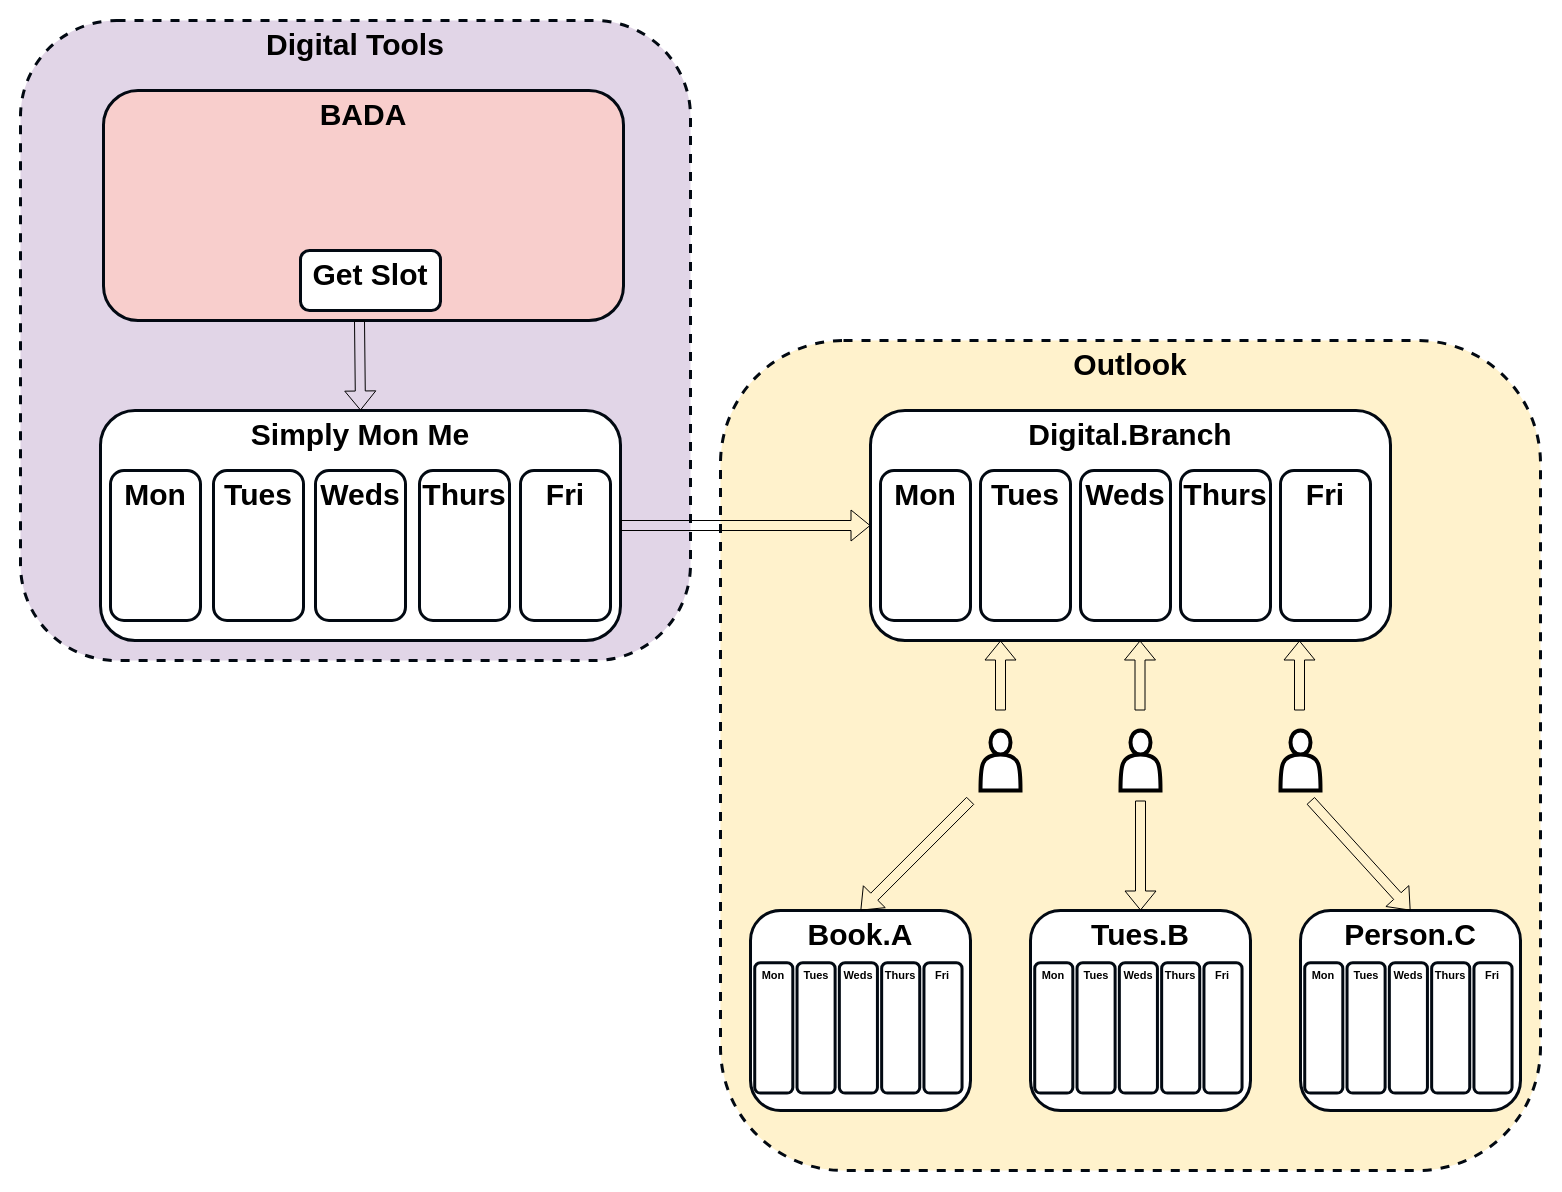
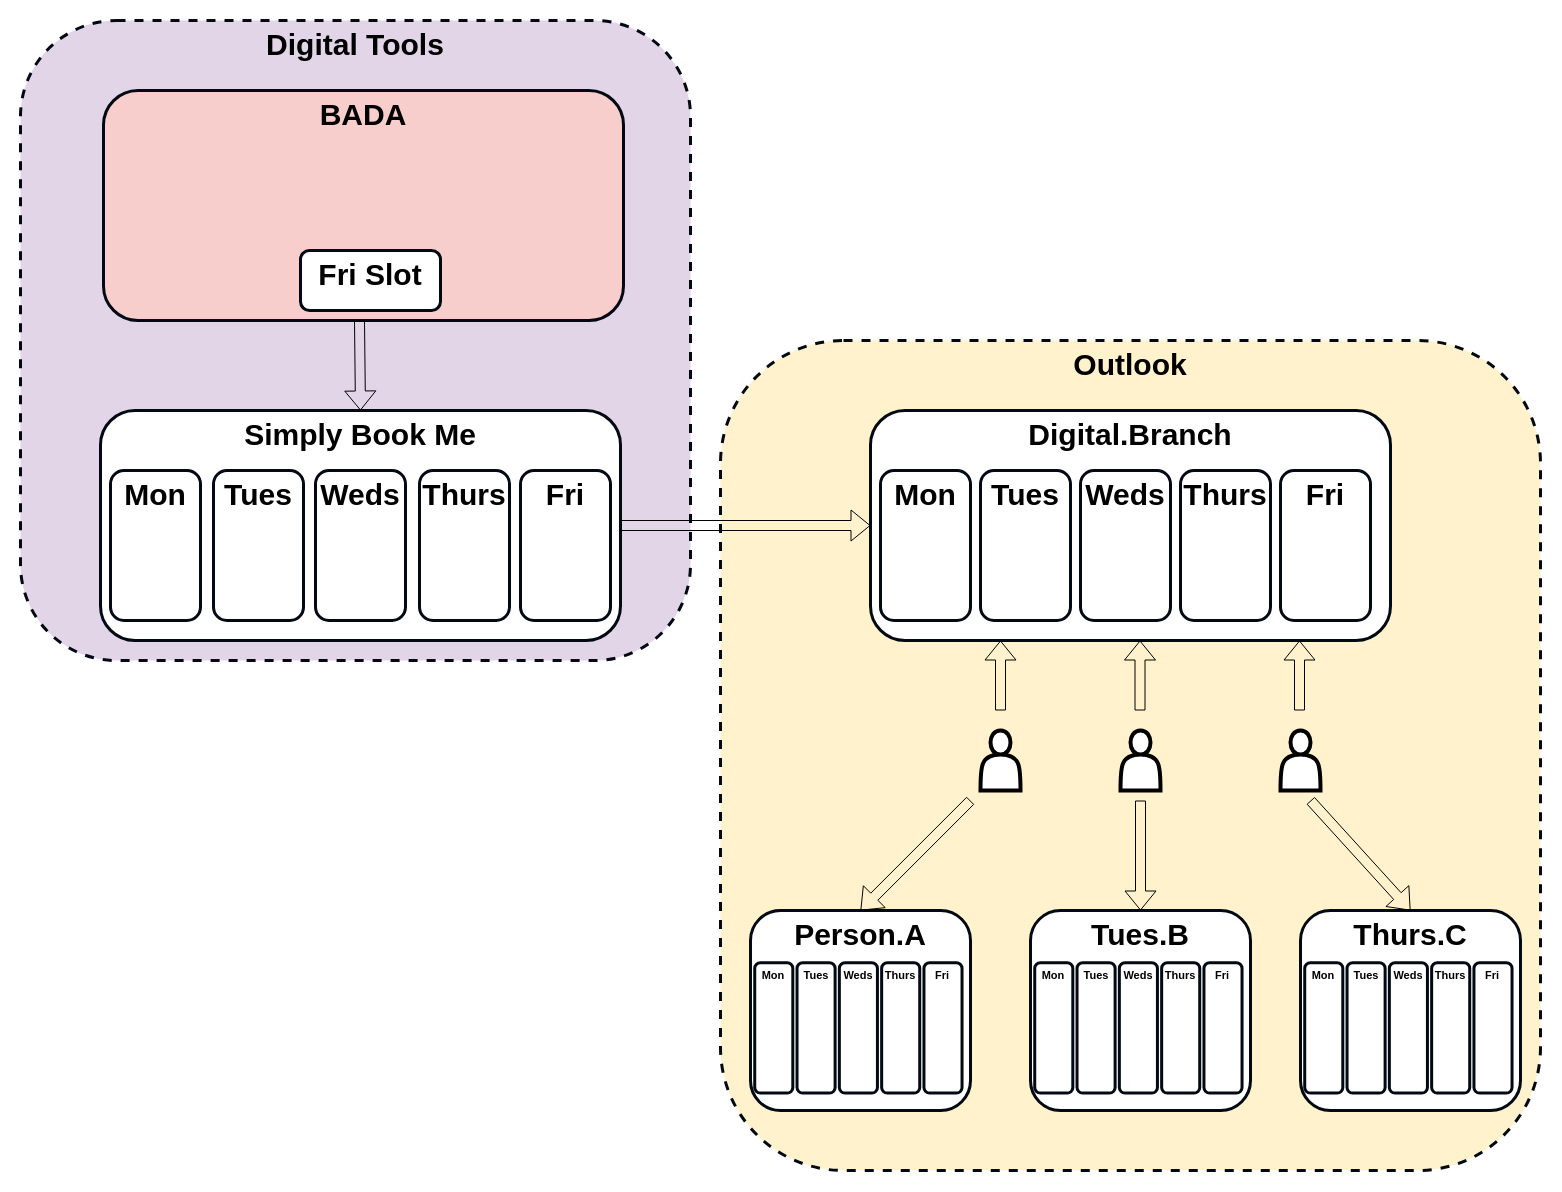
node "Get Slot": label "Get Slot" -> "Fri Slot"
node "Simply Mon Me": label "Simply Mon Me" -> "Simply Book Me"
node "Book.A": label "Book.A" -> "Person.A"
node "Person.C": label "Person.C" -> "Thurs.C"
